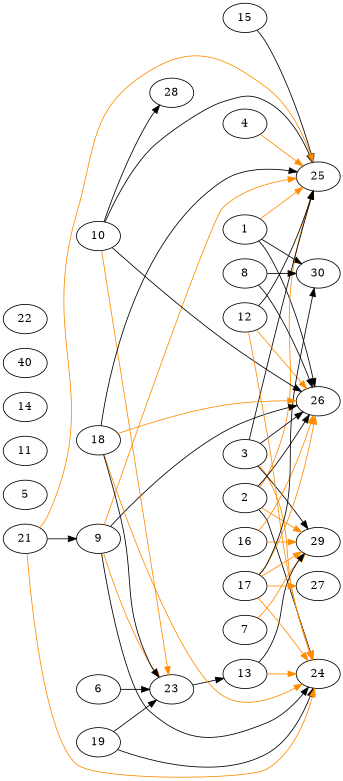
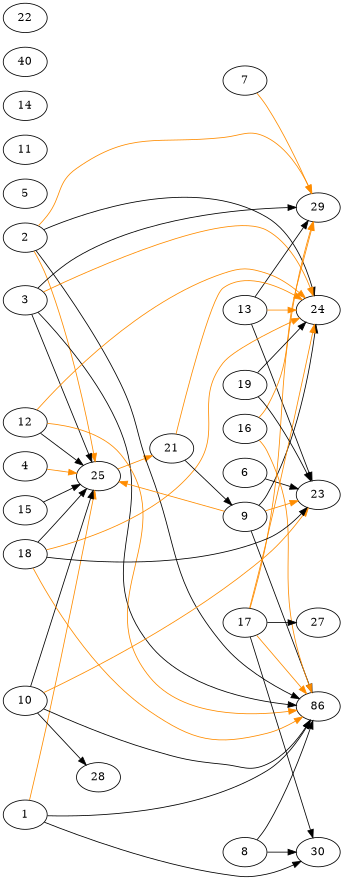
edge "21" -> "25": reversed
node "26": label "26" -> "86"
edge "17" -> "27": color darkorange -> black
edge "23" -> "13": reversed
